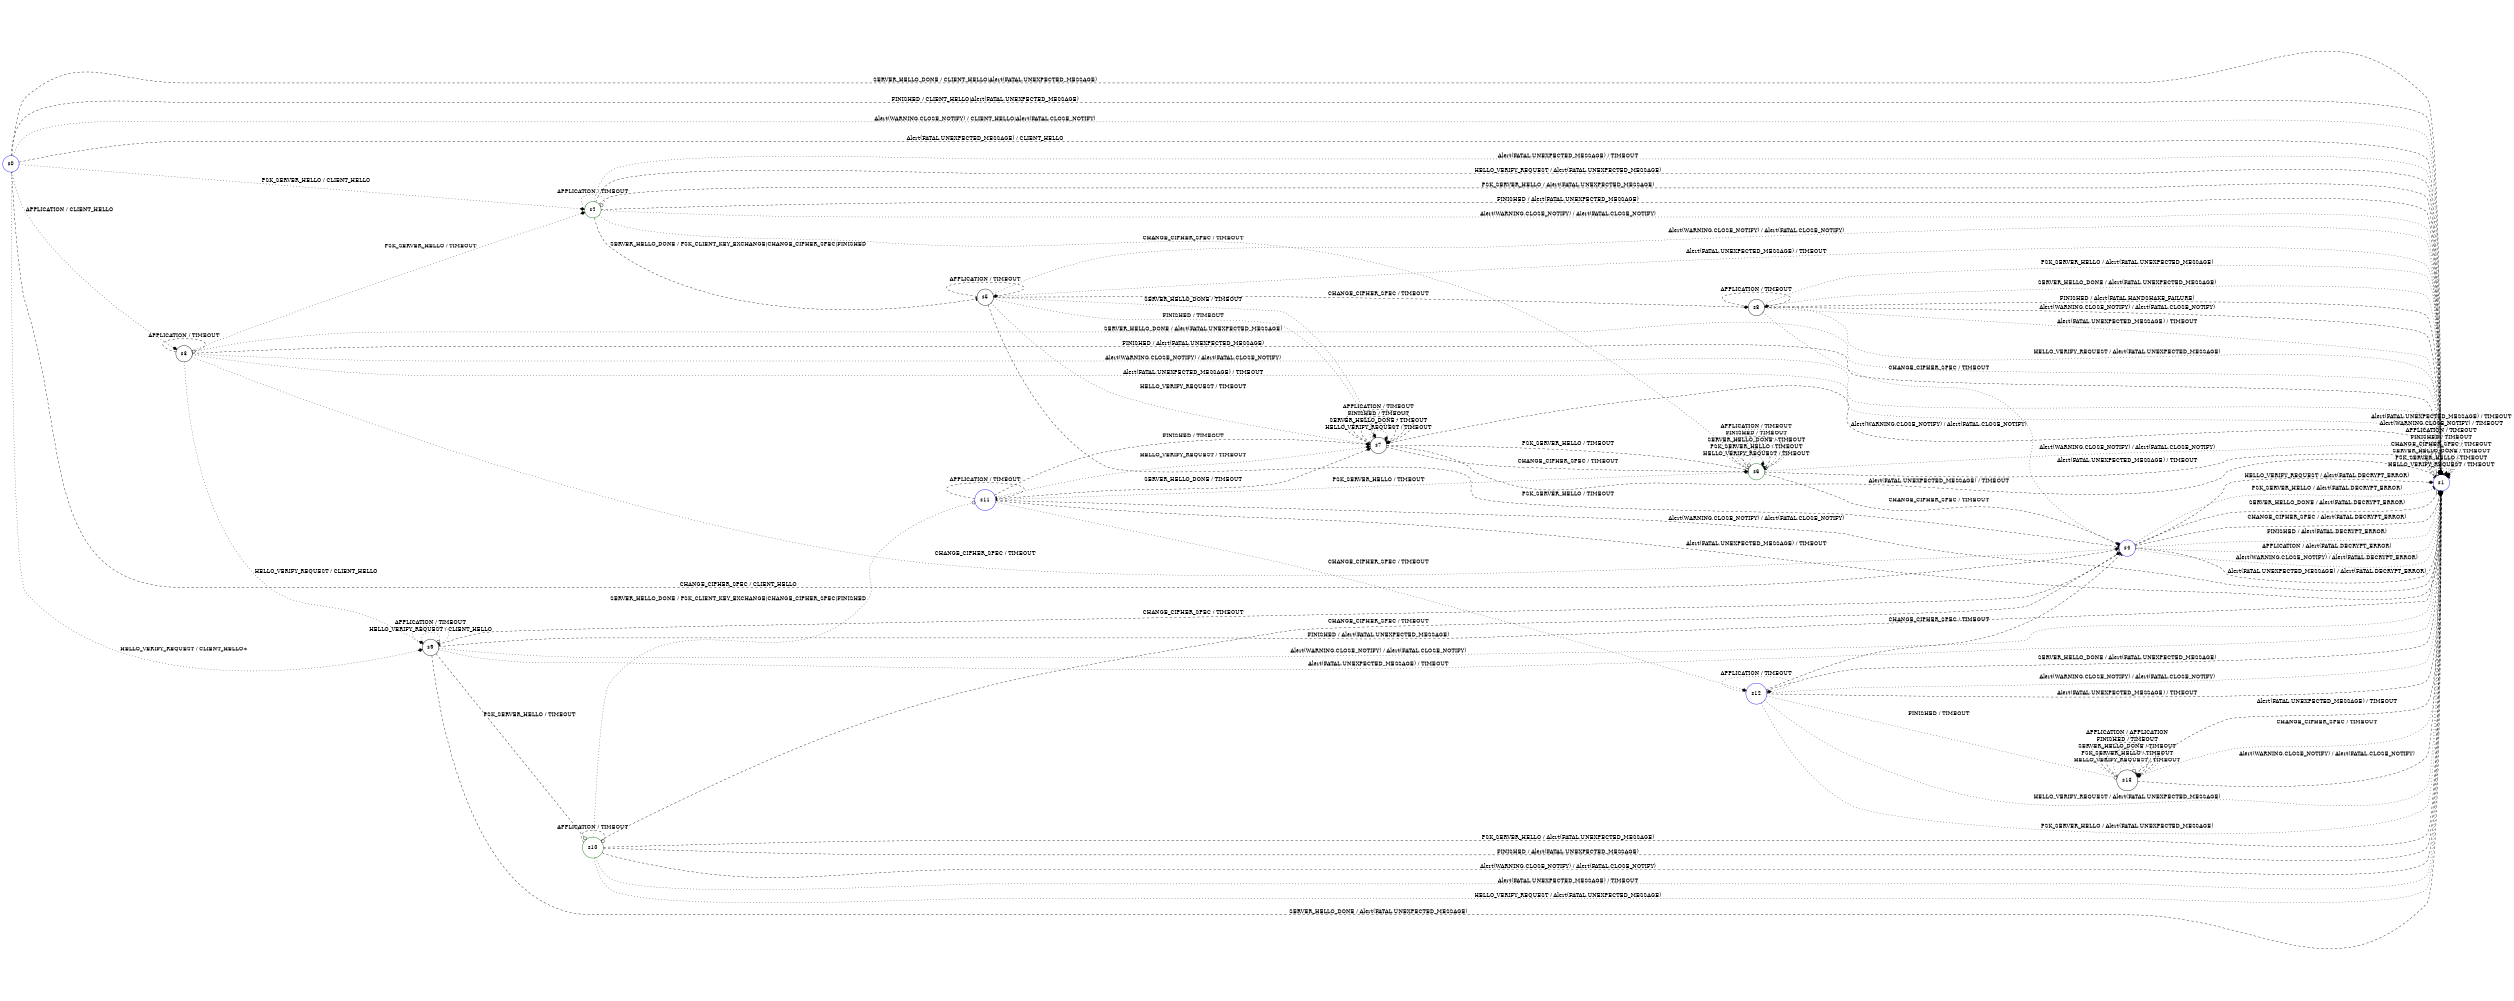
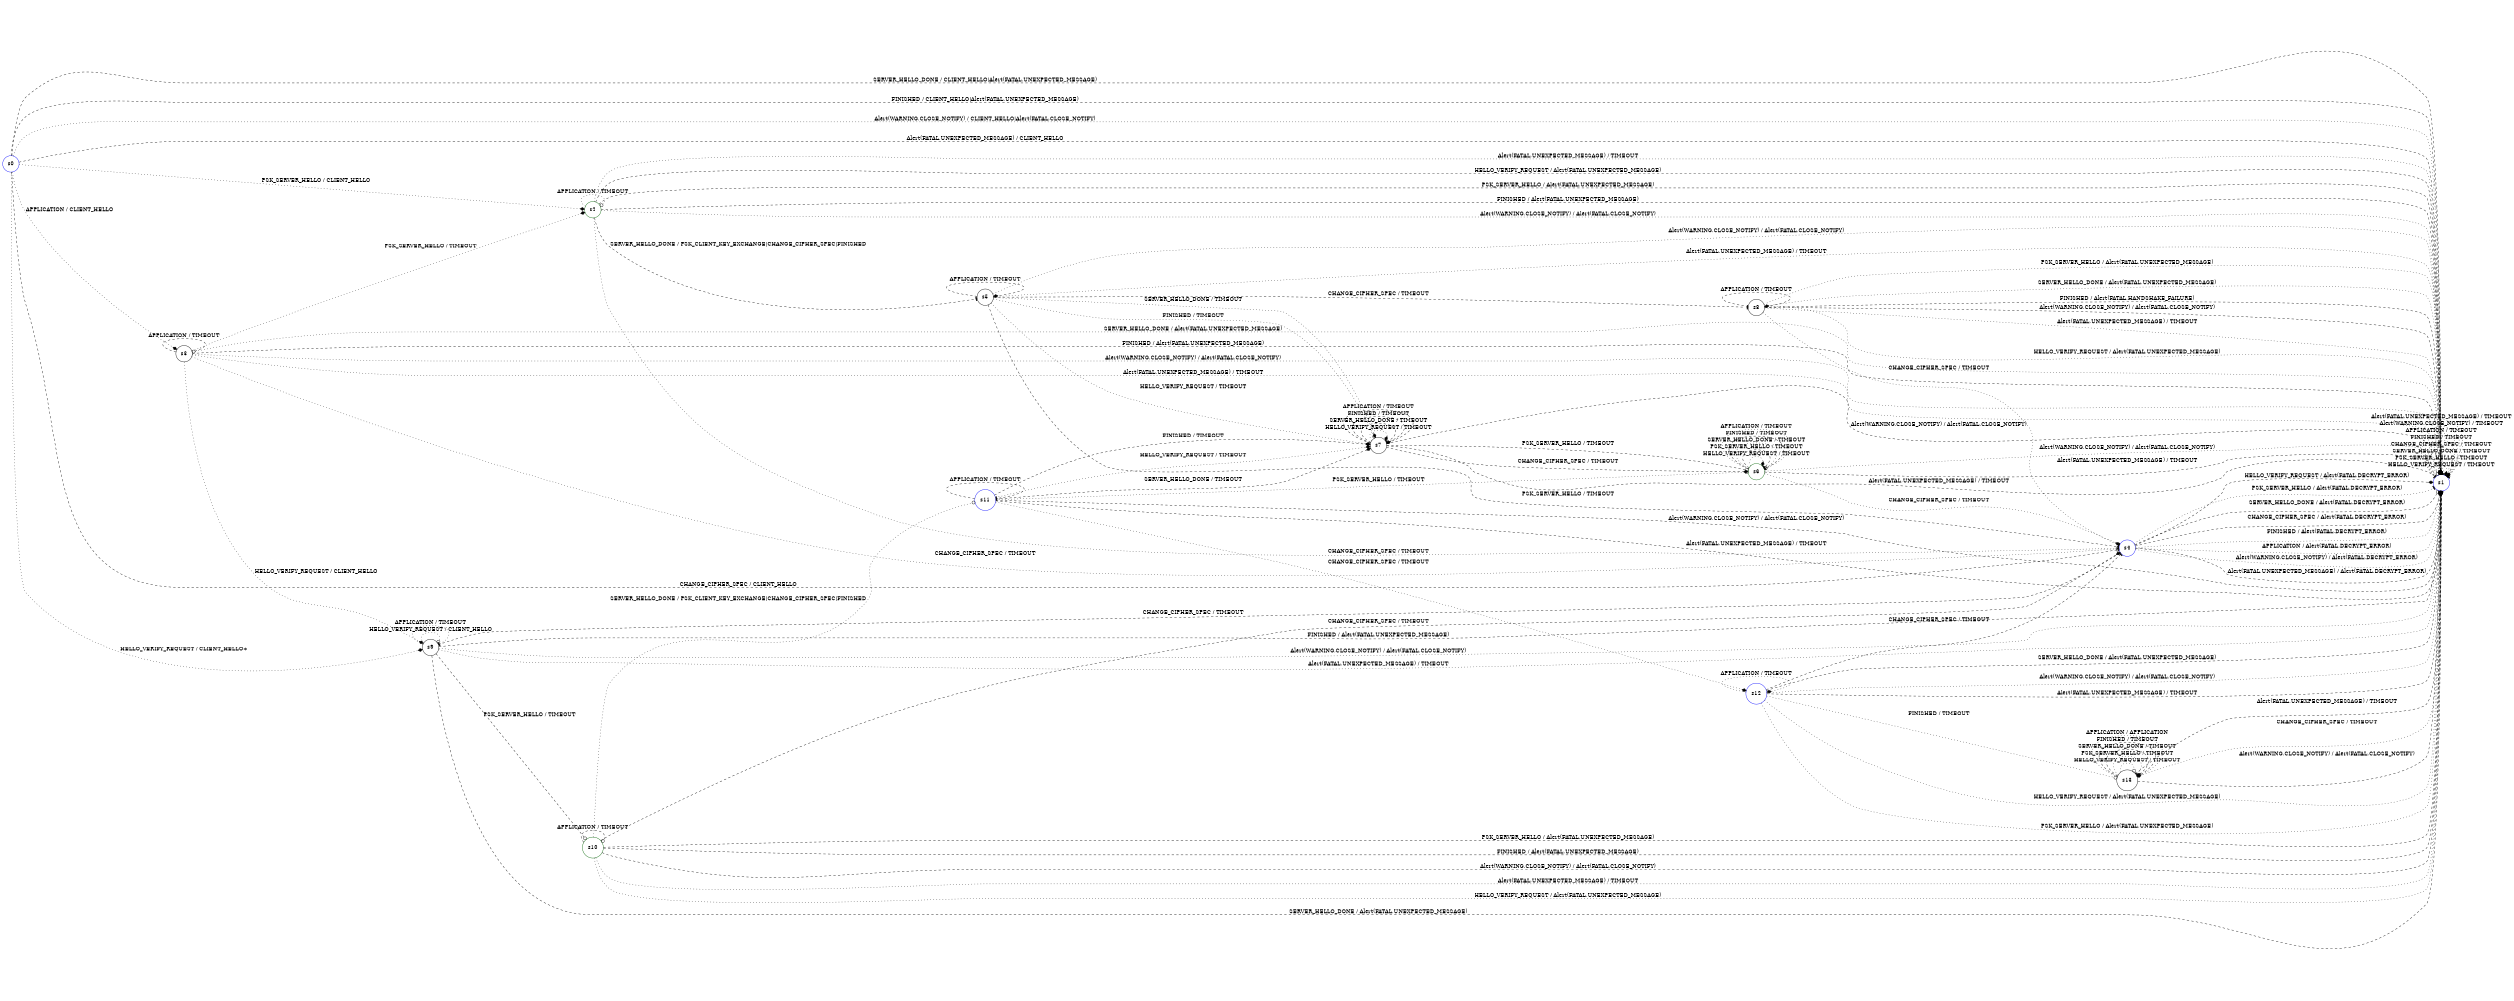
edge "s2" -> "s6": now "s2" -> "s4"
edge "s5" -> "s8": arrowhead diamond -> tee
edge "s6" -> "s4": style dashed -> dotted
edge "s3" -> "s4": arrowhead diamond -> tee
